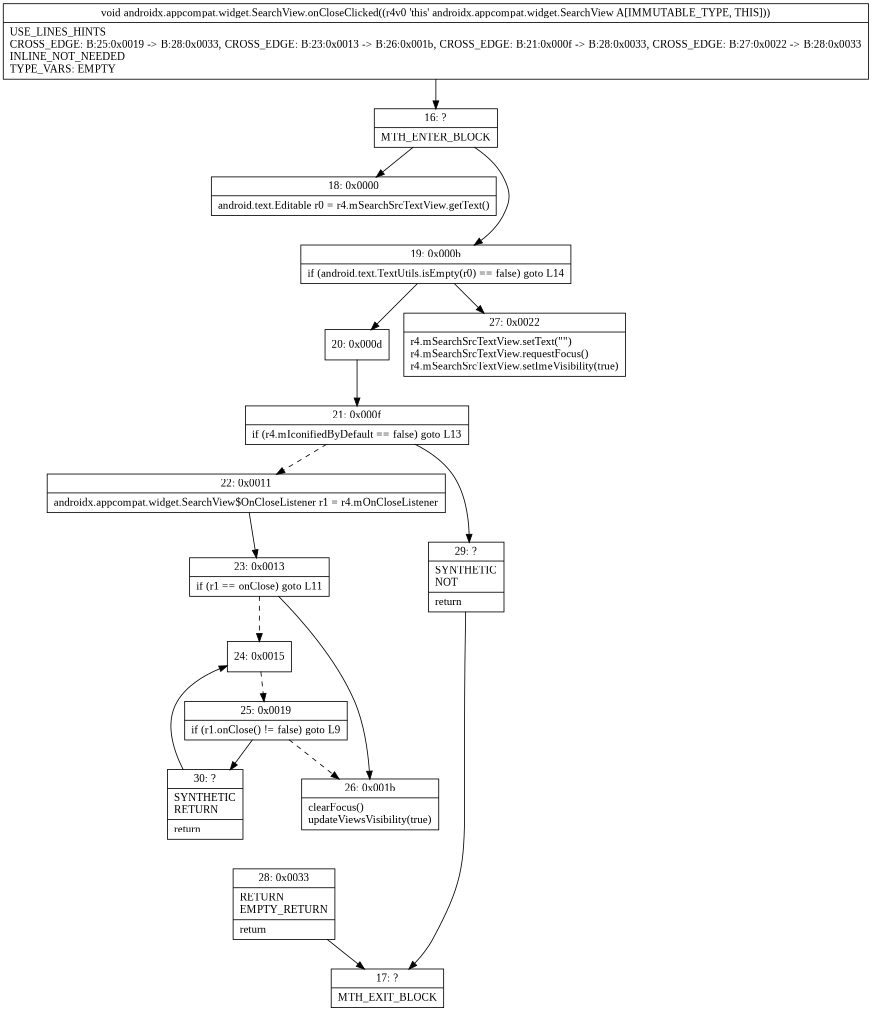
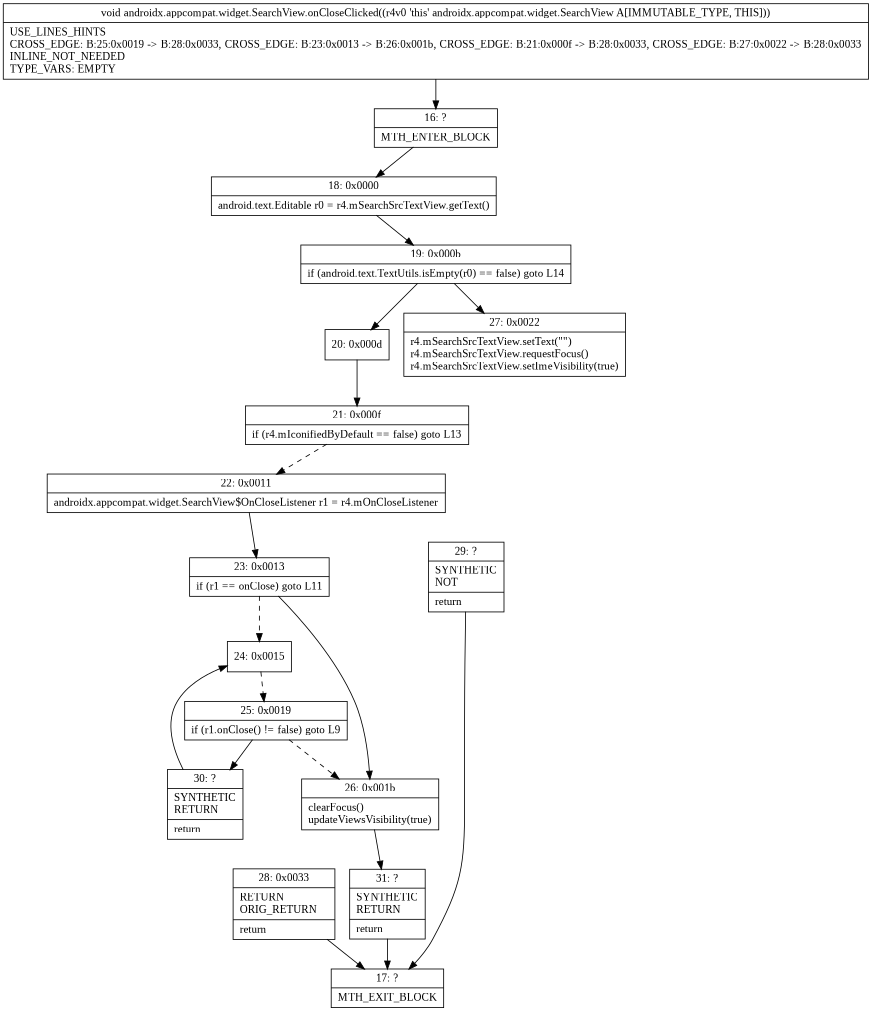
edge "16: ?" -> "19: 0x000b": now "18: 0x0000" -> "19: 0x000b"
edge "21: 0x000f" -> "29: ?": removed
node "31: ?": added
node "28: 0x0033": text "EMPTY_RETURN" -> "ORIG_RETURN"
